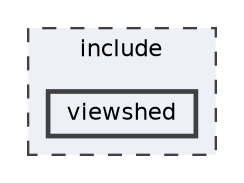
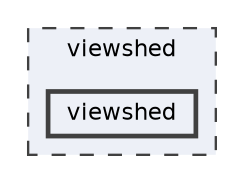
cluster "include": label "include" -> "viewshed"
